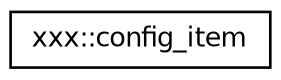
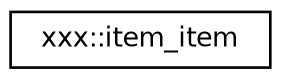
node "xxx::config_item": label "xxx::config_item" -> "xxx::item_item"
